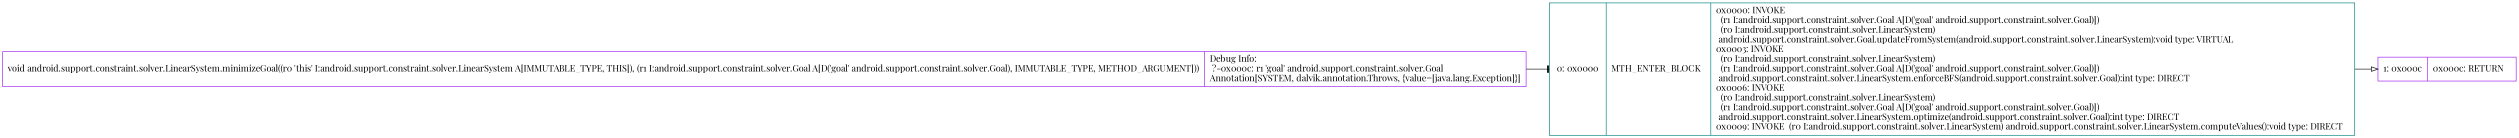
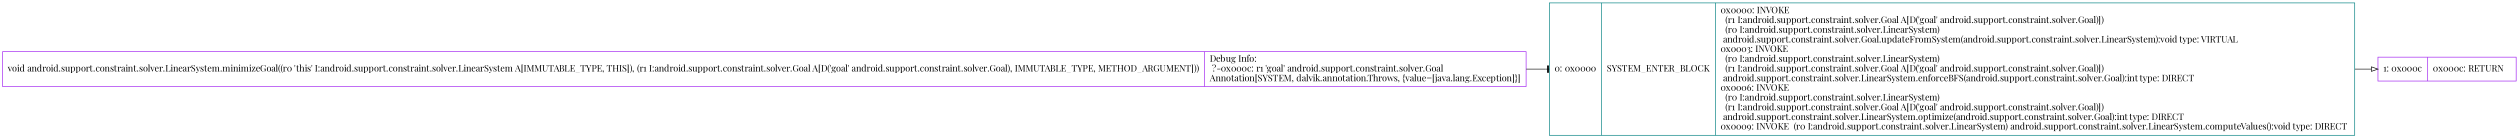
node "0: 0x0000": text "MTH_ENTER_BLOCK" -> "SYSTEM_ENTER_BLOCK"
